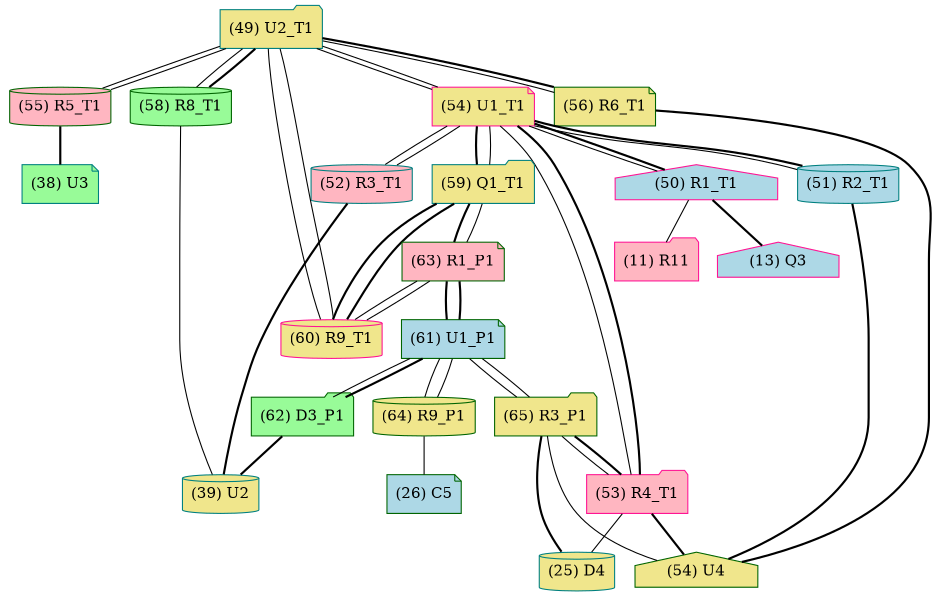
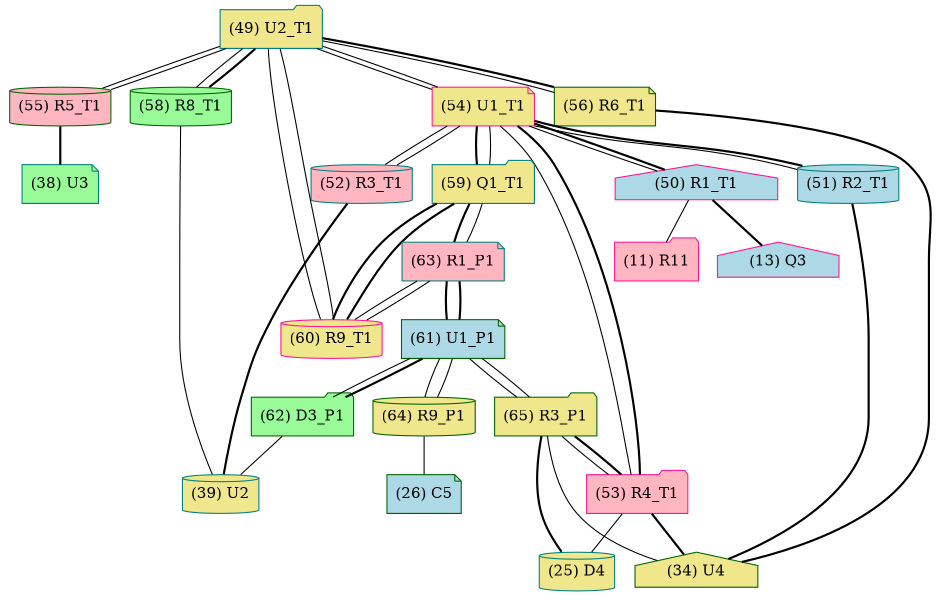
node "(63) R1_P1": color darkgreen -> teal
edge "(62) D3_P1" -- "(39) U2": style bold -> solid
node "(54) U4": label "(54) U4" -> "(34) U4"
